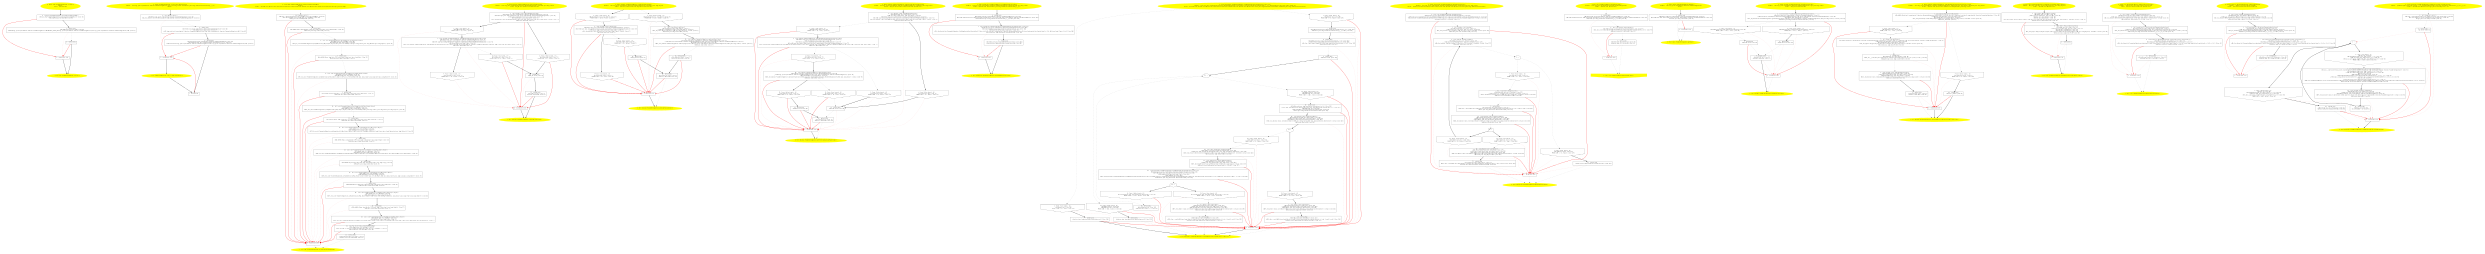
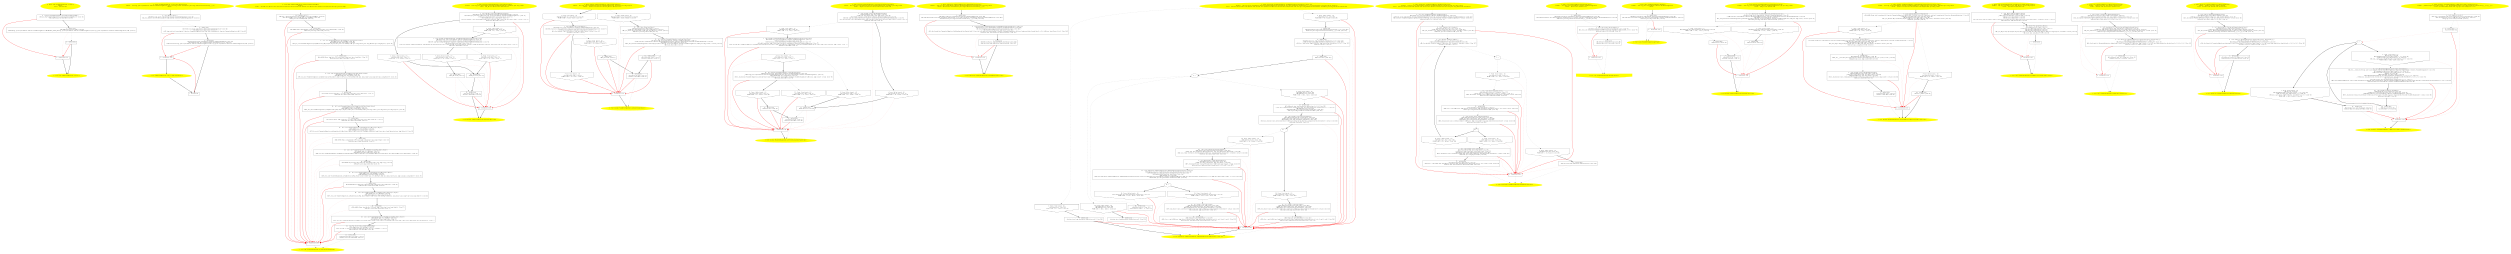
node "11:  method_body *&$T0_28:int=0 [line 72]": added
node "2: Exit ArrayList ParameterSignature.signatures(Method)": added
